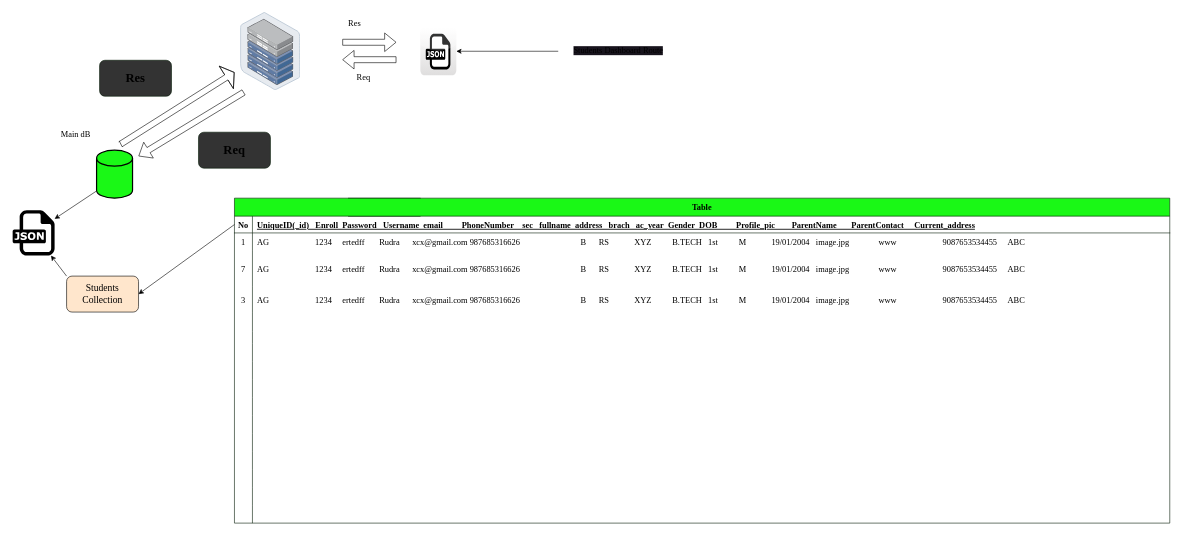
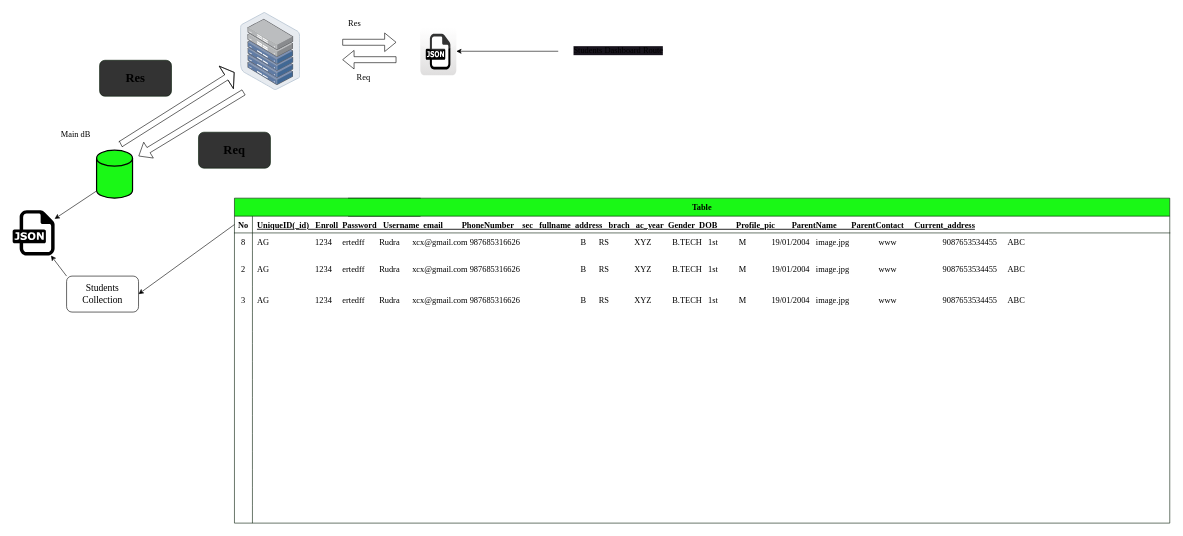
node "1": label "1" -> "8"
node "7": label "7" -> "2"
node "Students Collection": fillcolor #ffe6cc -> #ffffff
